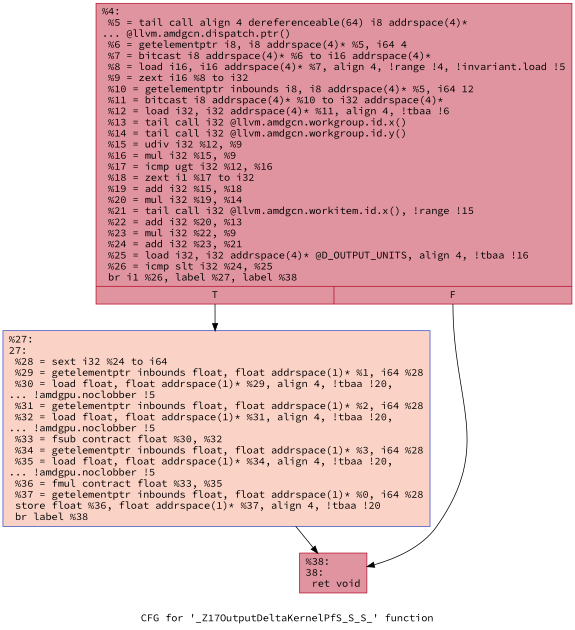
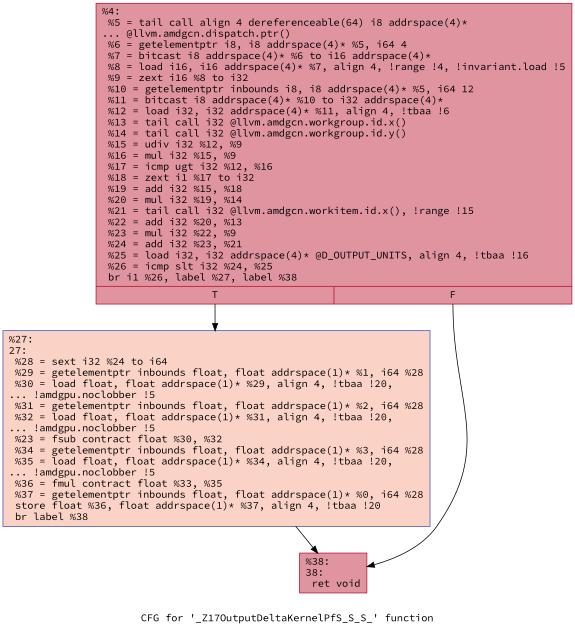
node "%27:": text "%33 = fsub contract float %30, %32" -> "%23 = fsub contract float %30, %32"
